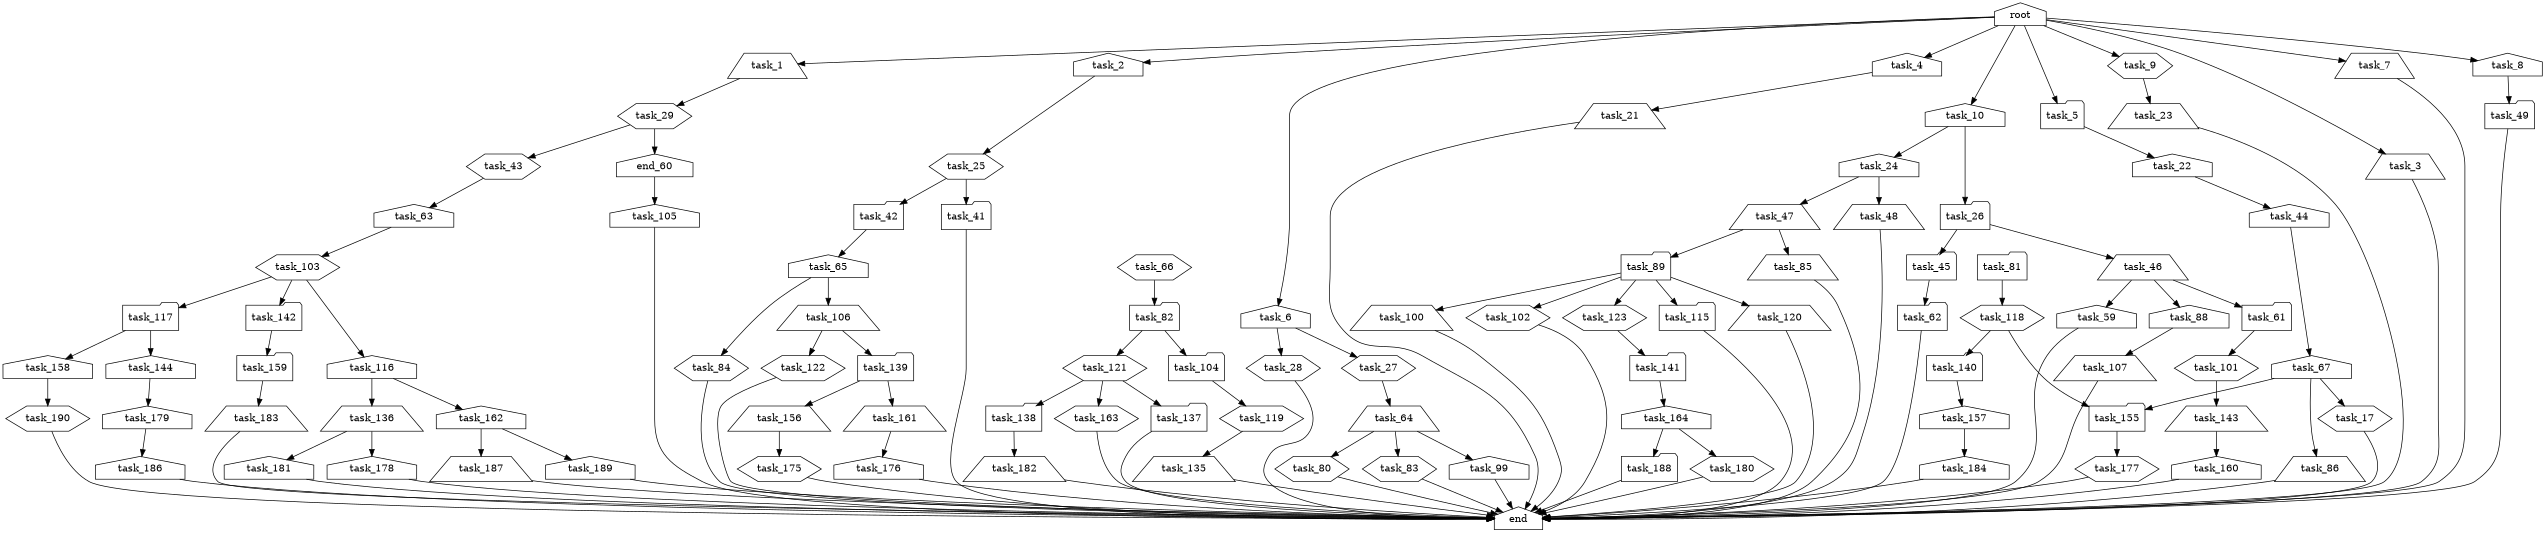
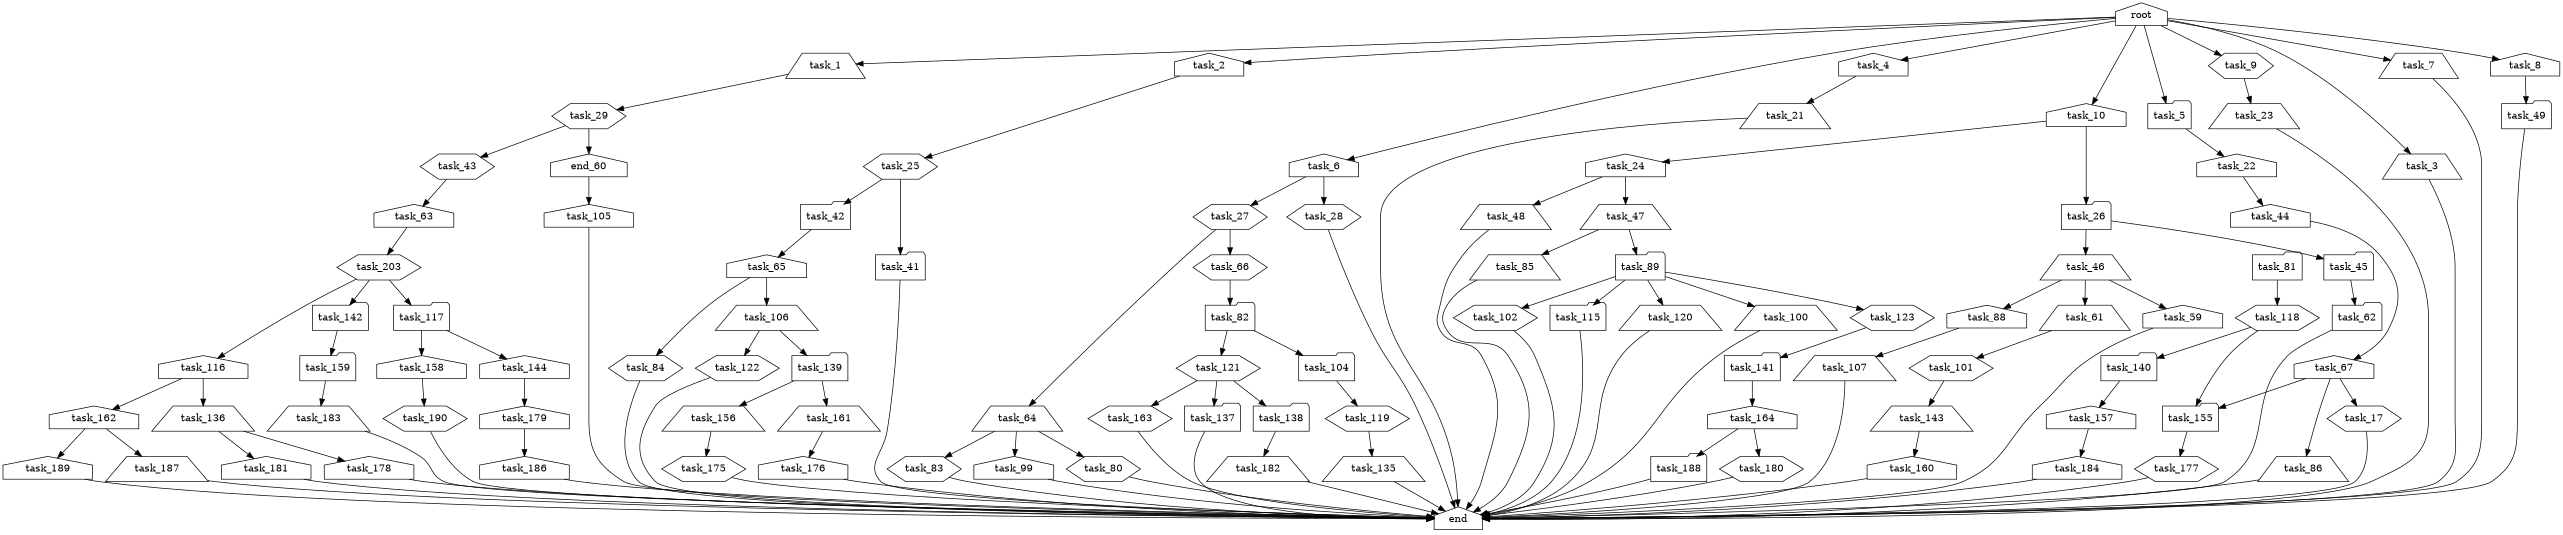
edge "task_27" -> "task_66": added
node "task_103": label "task_103" -> "task_203"
node "task_61": shape folder -> trapezium
